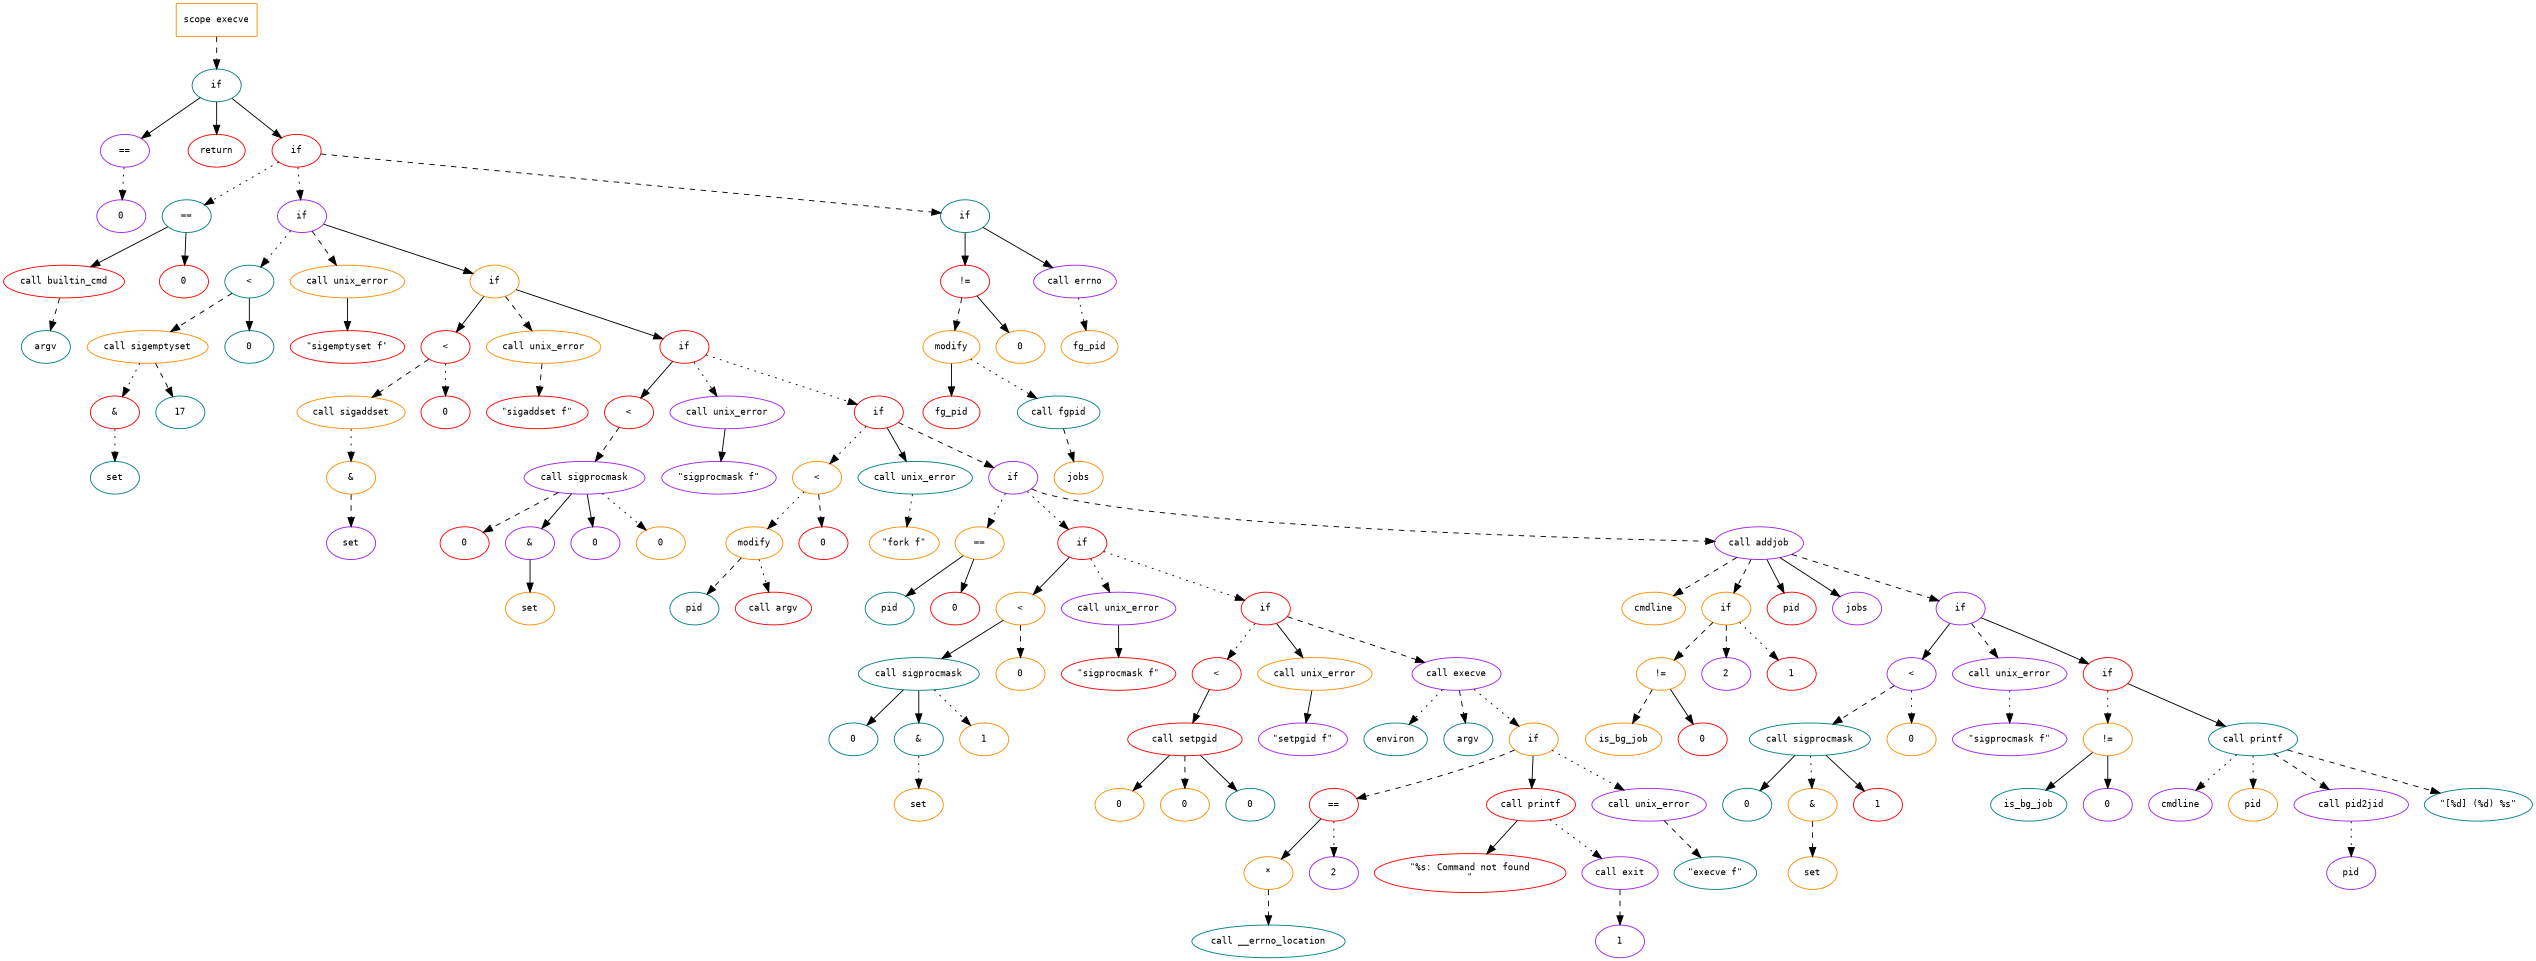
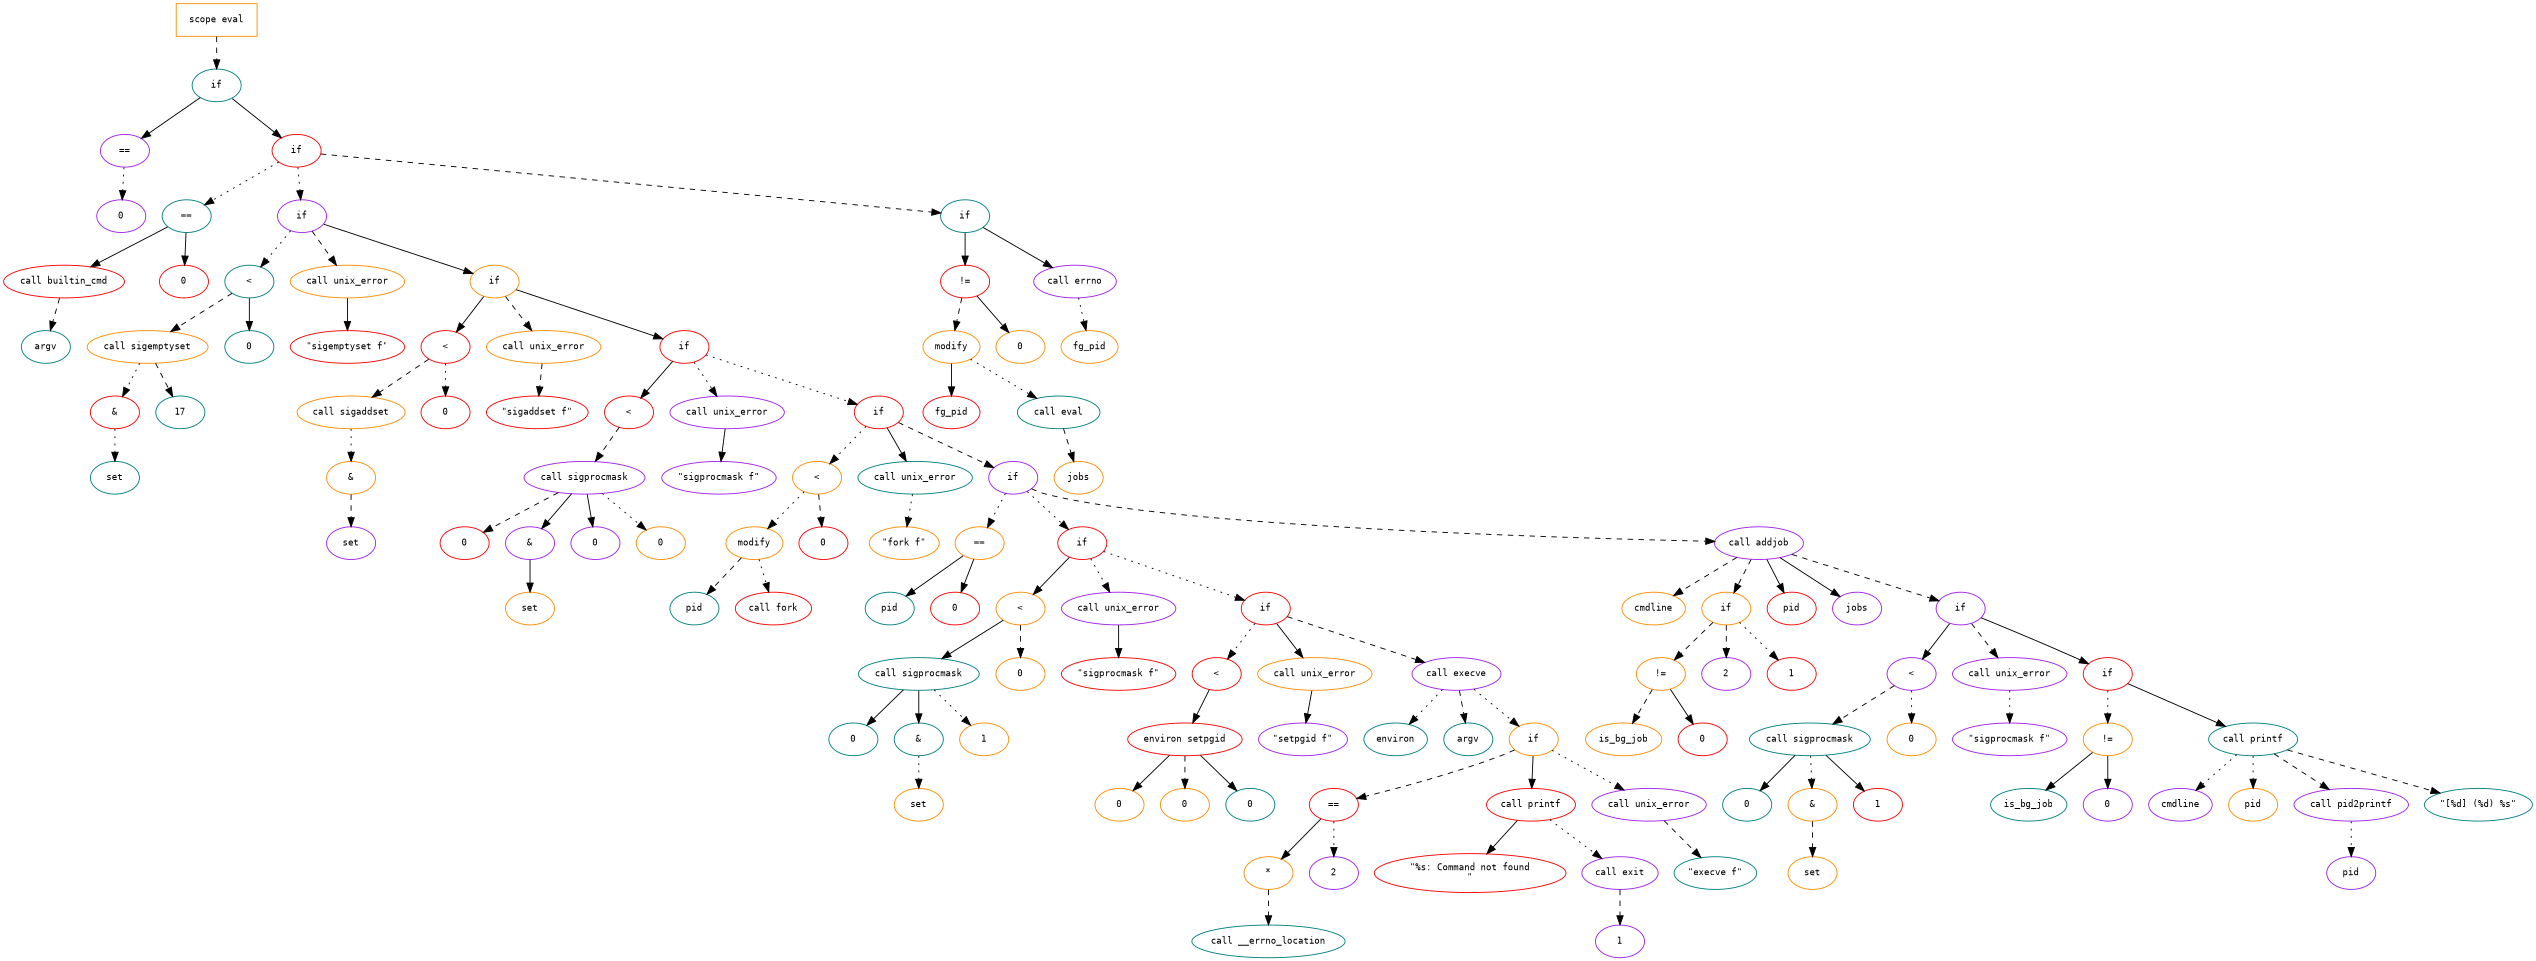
node "scope execve": label "scope execve" -> "scope eval"
node "return": removed
node "call fgpid": label "call fgpid" -> "call eval"
node "call argv": label "call argv" -> "call fork"
node "call setpgid": label "call setpgid" -> "environ setpgid"
node "call pid2jid": label "call pid2jid" -> "call pid2printf"
